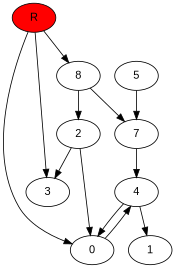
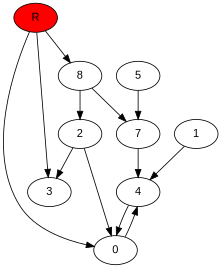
edge "4" -> "1": reversed
